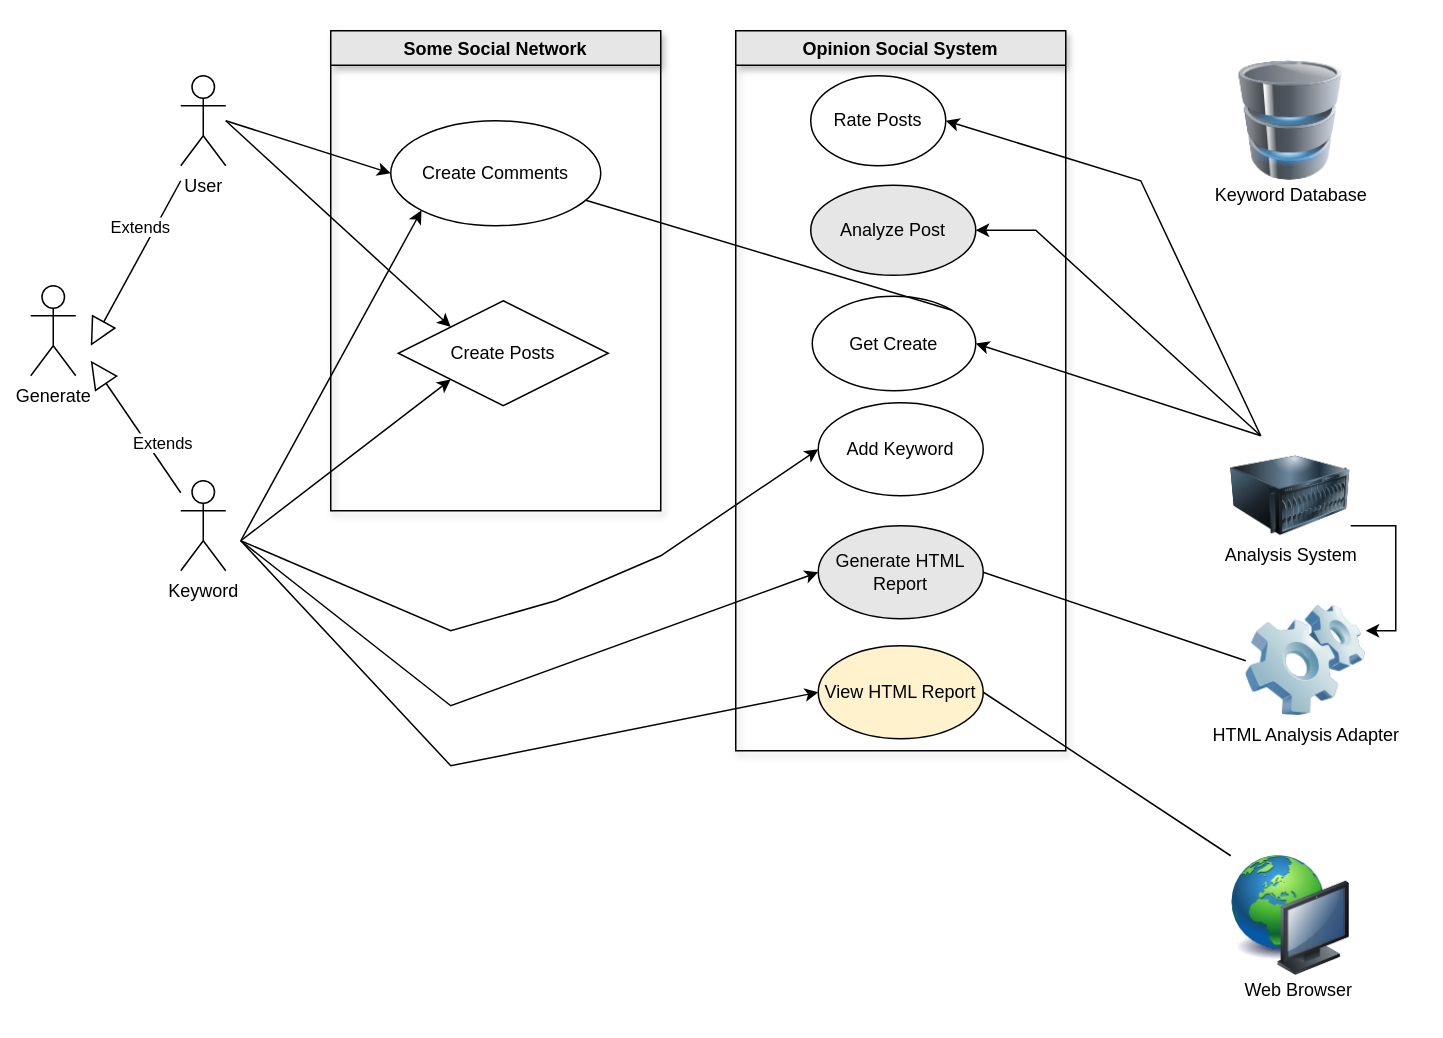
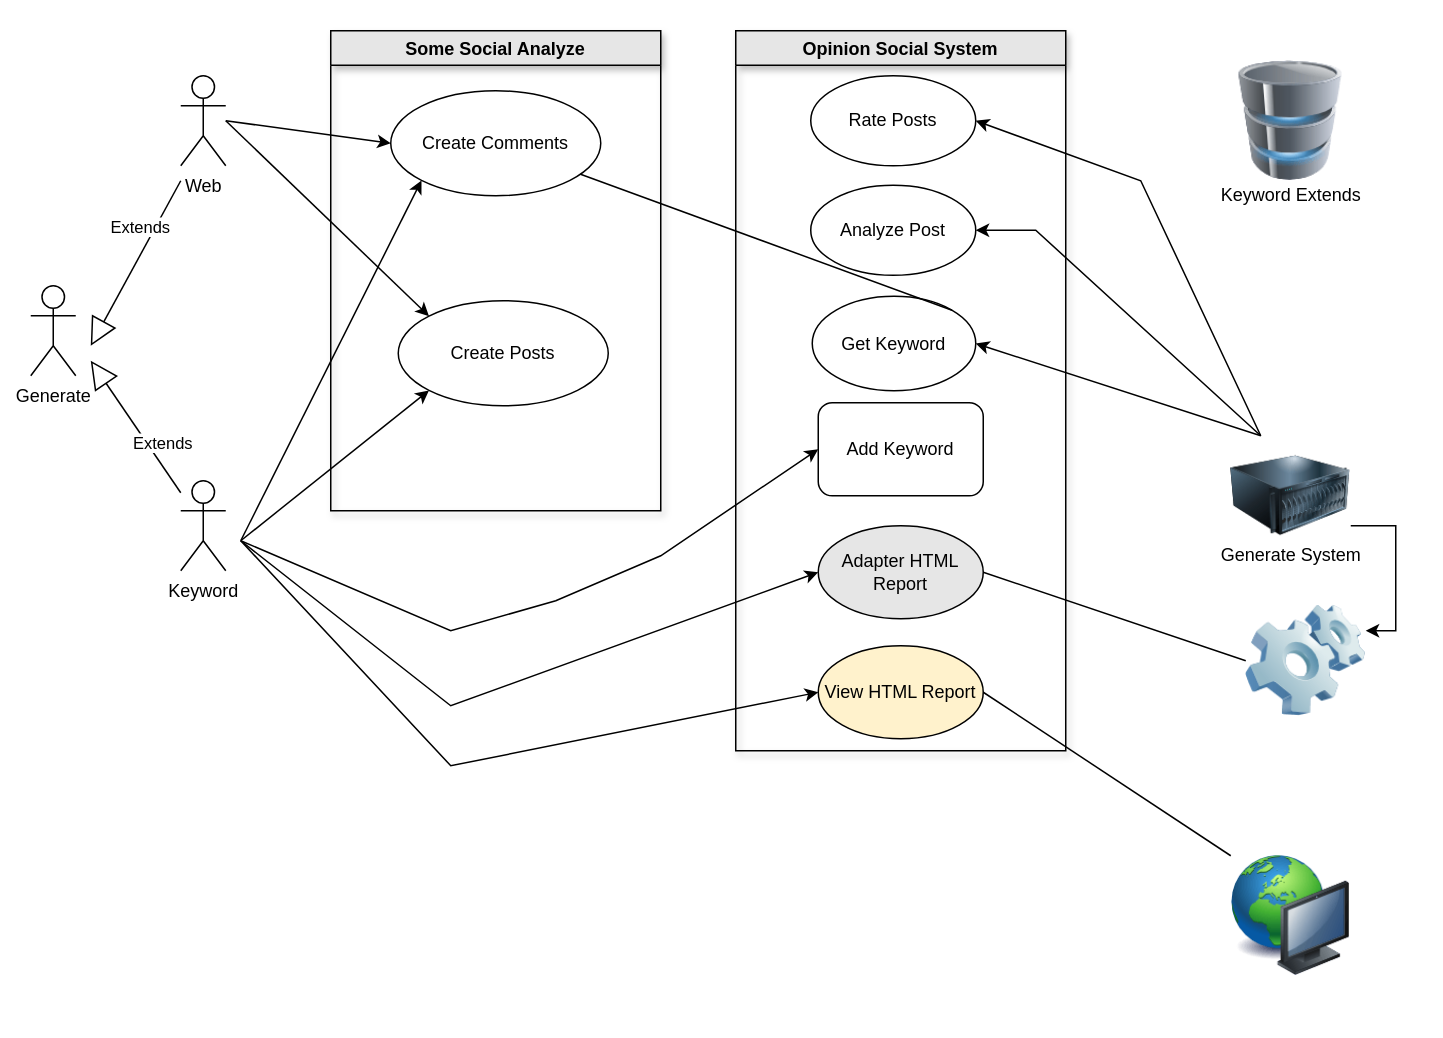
node "Some Social Network": label "Some Social Network" -> "Some Social Analyze"
node "Rate Posts": size 135x90 -> 165x90
node "Create Comments": moved (496, 173) -> (496, 143)
node "User": label "User" -> "Web"
node "Keyword Database": label "Keyword Database" -> "Keyword Extends"
node "Analyze Post": fillcolor #e6e6e6 -> #ffffff
node "Get Create": label "Get Create" -> "Get Keyword"
node "Create Posts": shape diamond -> ellipse
node "Add Keyword": shape ellipse -> rounded rectangle
node "Analysis System": label "Analysis System" -> "Generate System"
node "Generate HTML Report": label "Generate HTML Report" -> "Adapter HTML Report"
node "HTML Analysis Adapter": removed
node "Web Browser": removed
